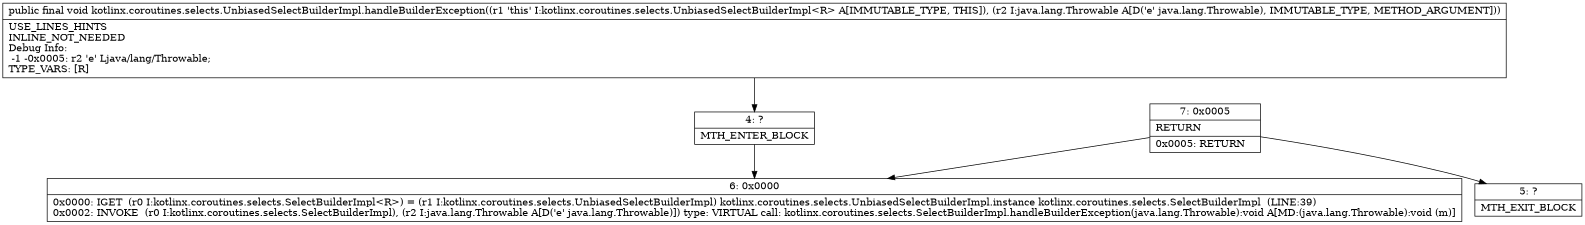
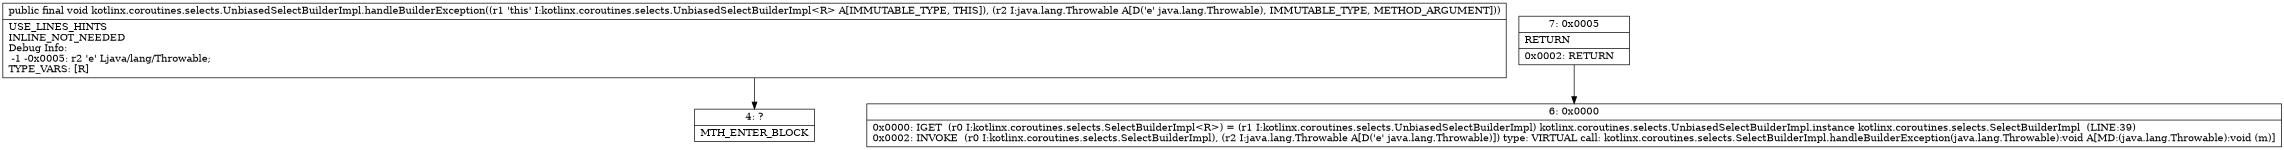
node "7: 0x0005": text "0x0005: RETURN" -> "0x0002: RETURN"
edge "4: ?" -> "6: 0x0000": removed
node "5: ?": removed
